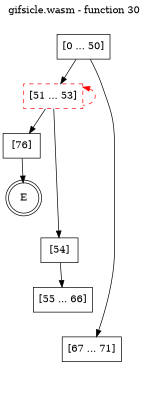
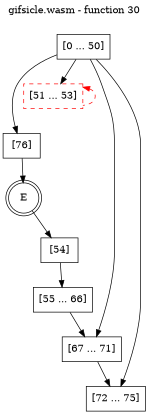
edge "[51 ... 53]" -> "[76]": now "[0 ... 50]" -> "[76]"
edge "[51 ... 53]" -> "[54]": now "E" -> "[54]"
edge "[55 ... 66]" -> "[67 ... 71]": added
node "[72 ... 75]": added
